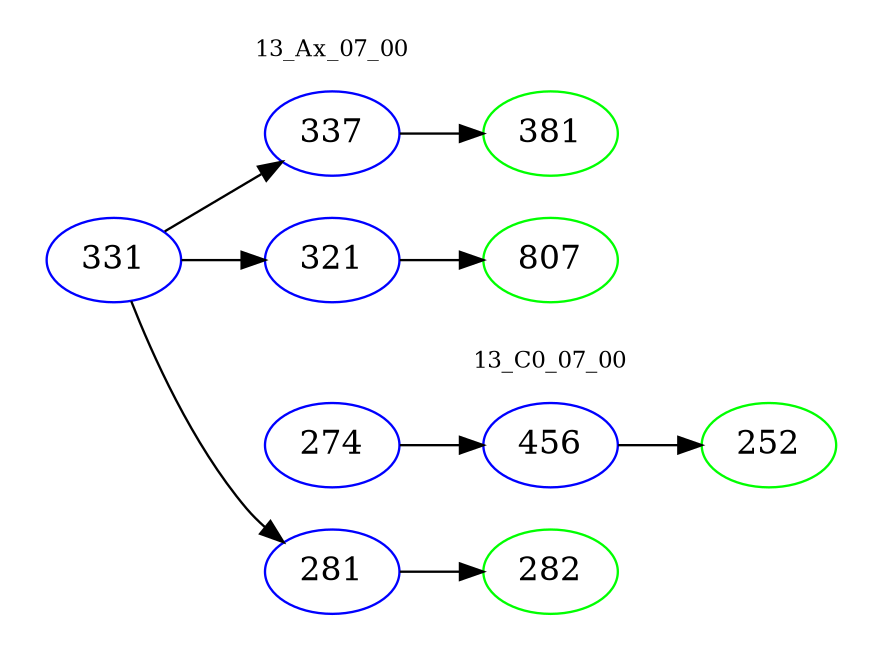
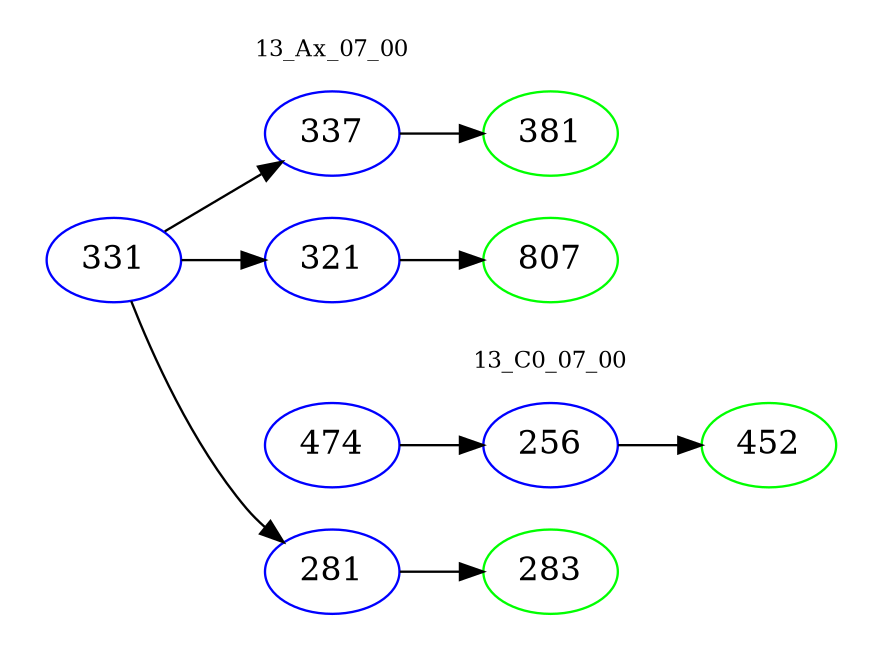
node "274": label "274" -> "474"
node "456": label "456" -> "256"
node "252": label "252" -> "452"
node "282": label "282" -> "283"
